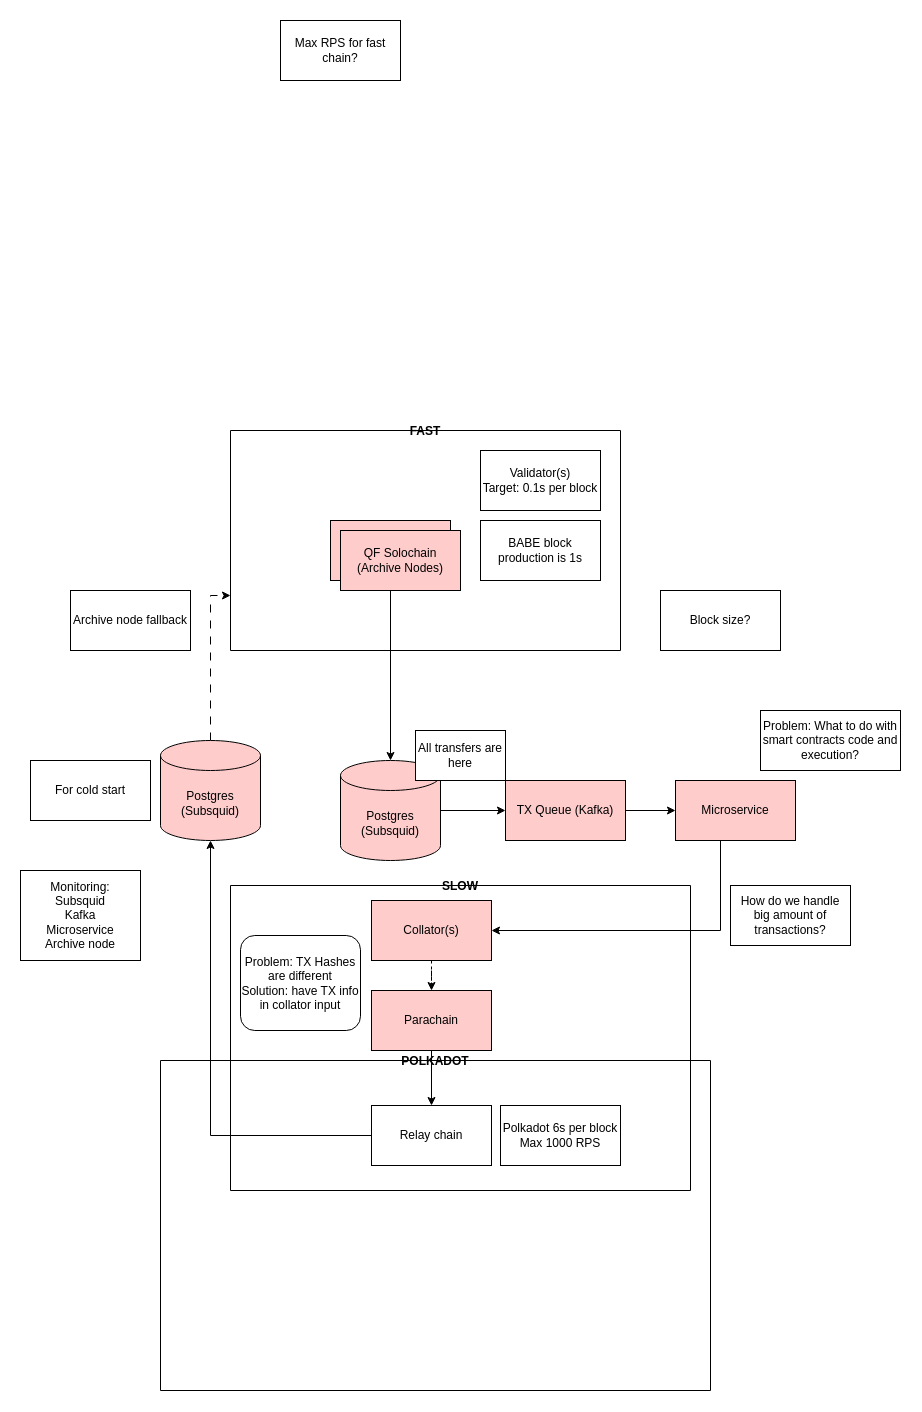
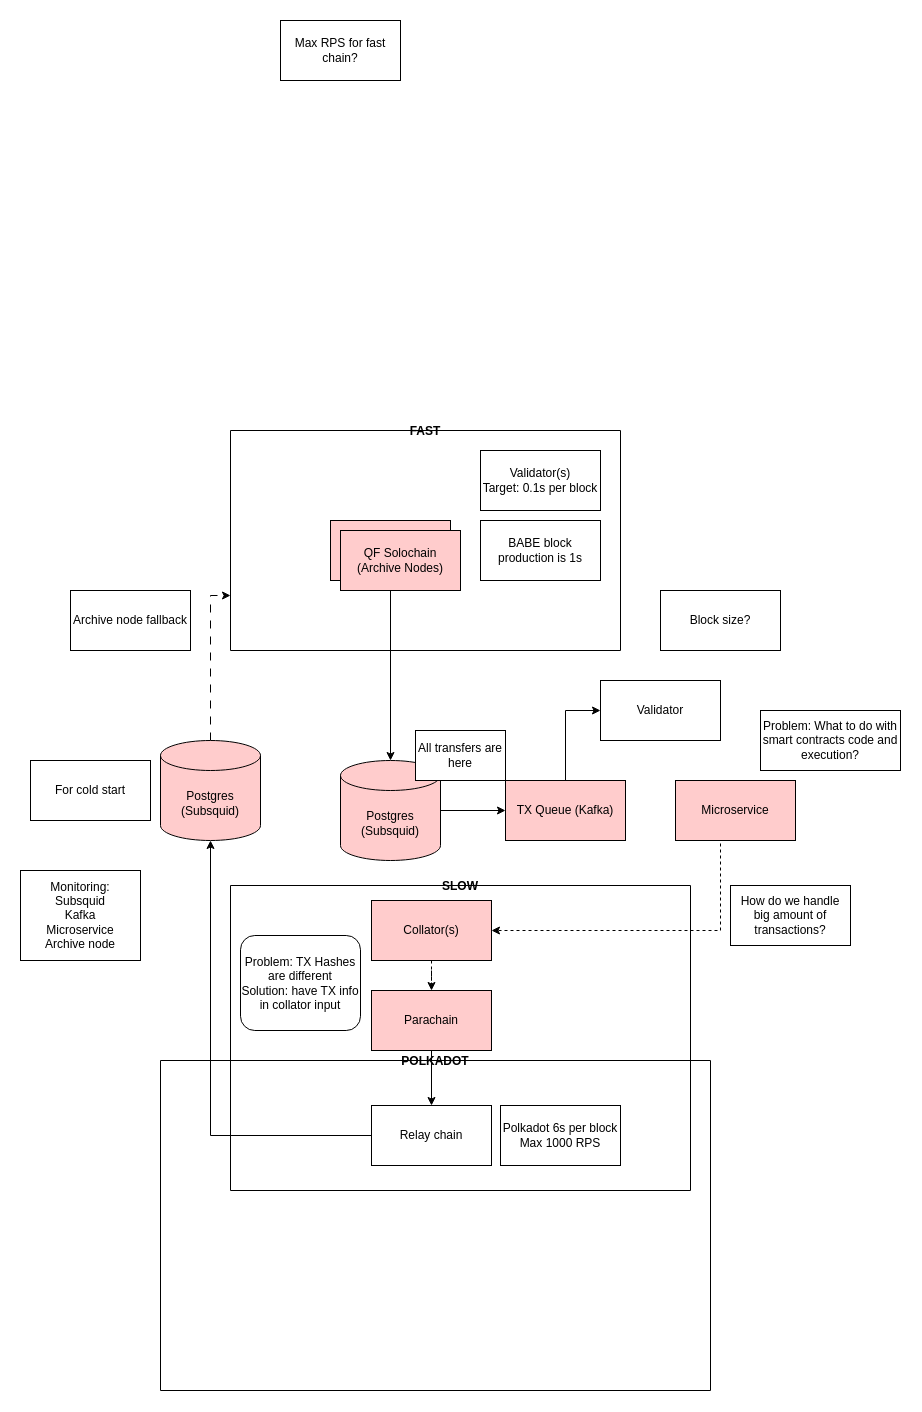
node "Validator": added
edge "TX Queue (Kafka)" -> "Validator": added
edge "TX Queue (Kafka)" -> "Microservice": removed
edge "Microservice" -> "Collator(s)": style solid -> dashed
